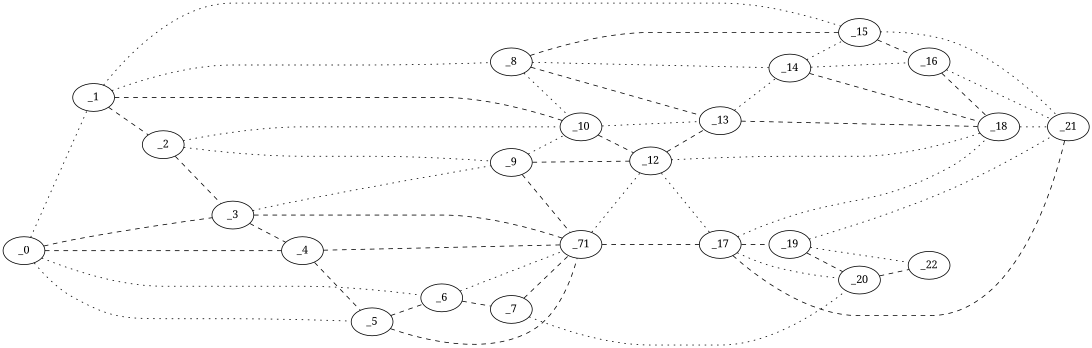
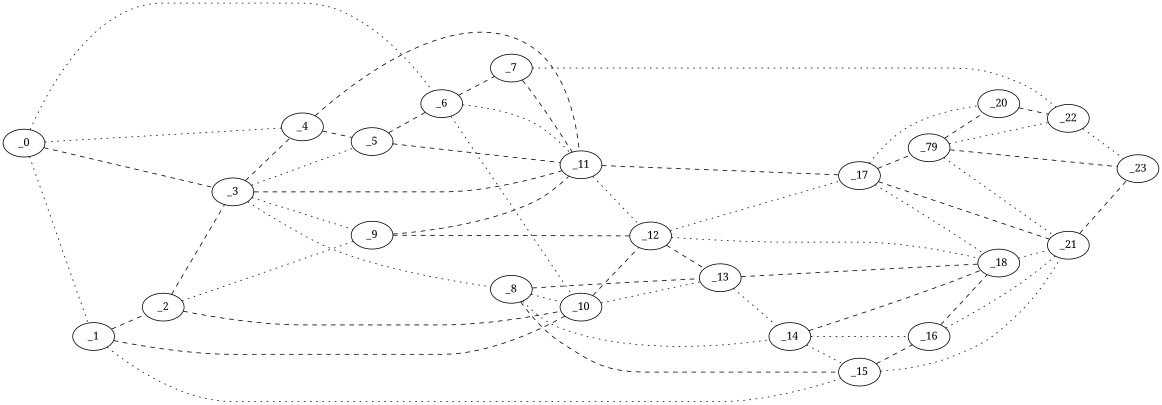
edge "_8" -- "_1": now "_8" -- "_3"
edge "_10" -- "_2": style dotted -> dashed
edge "_10" -- "_9": now "_10" -- "_6"
node "_23": added
node "_71": label "_71" -> "_11"
node "_19": label "_19" -> "_79"
edge "_0" -- "_4": style dashed -> dotted
edge "_0" -- "_5": now "_3" -- "_5"
edge "_20" -- "_7": now "_22" -- "_7"
